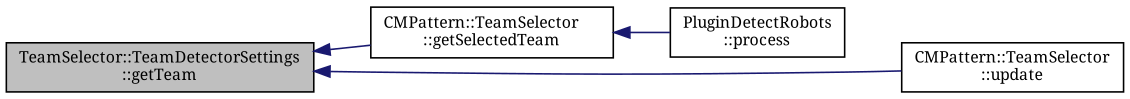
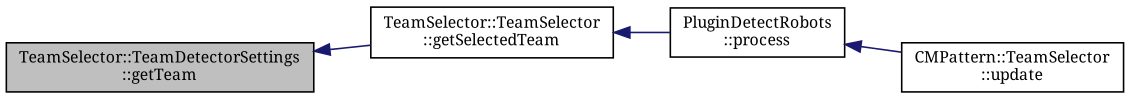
node "CMPattern::TeamSelector ::getSelectedTeam": label "CMPattern::TeamSelector ::getSelectedTeam" -> "TeamSelector::TeamSelector ::getSelectedTeam"
edge "CMPattern::TeamSelector ::update" -> "TeamSelector::TeamDetectorSettings ::getTeam": now "CMPattern::TeamSelector ::update" -> "PluginDetectRobots ::process"
